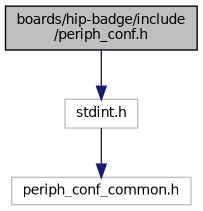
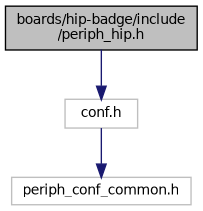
node "boards/hip-badge/include /periph_conf.h": label "boards/hip-badge/include /periph_conf.h" -> "boards/hip-badge/include /periph_hip.h"
node "stdint.h": label "stdint.h" -> "conf.h"
